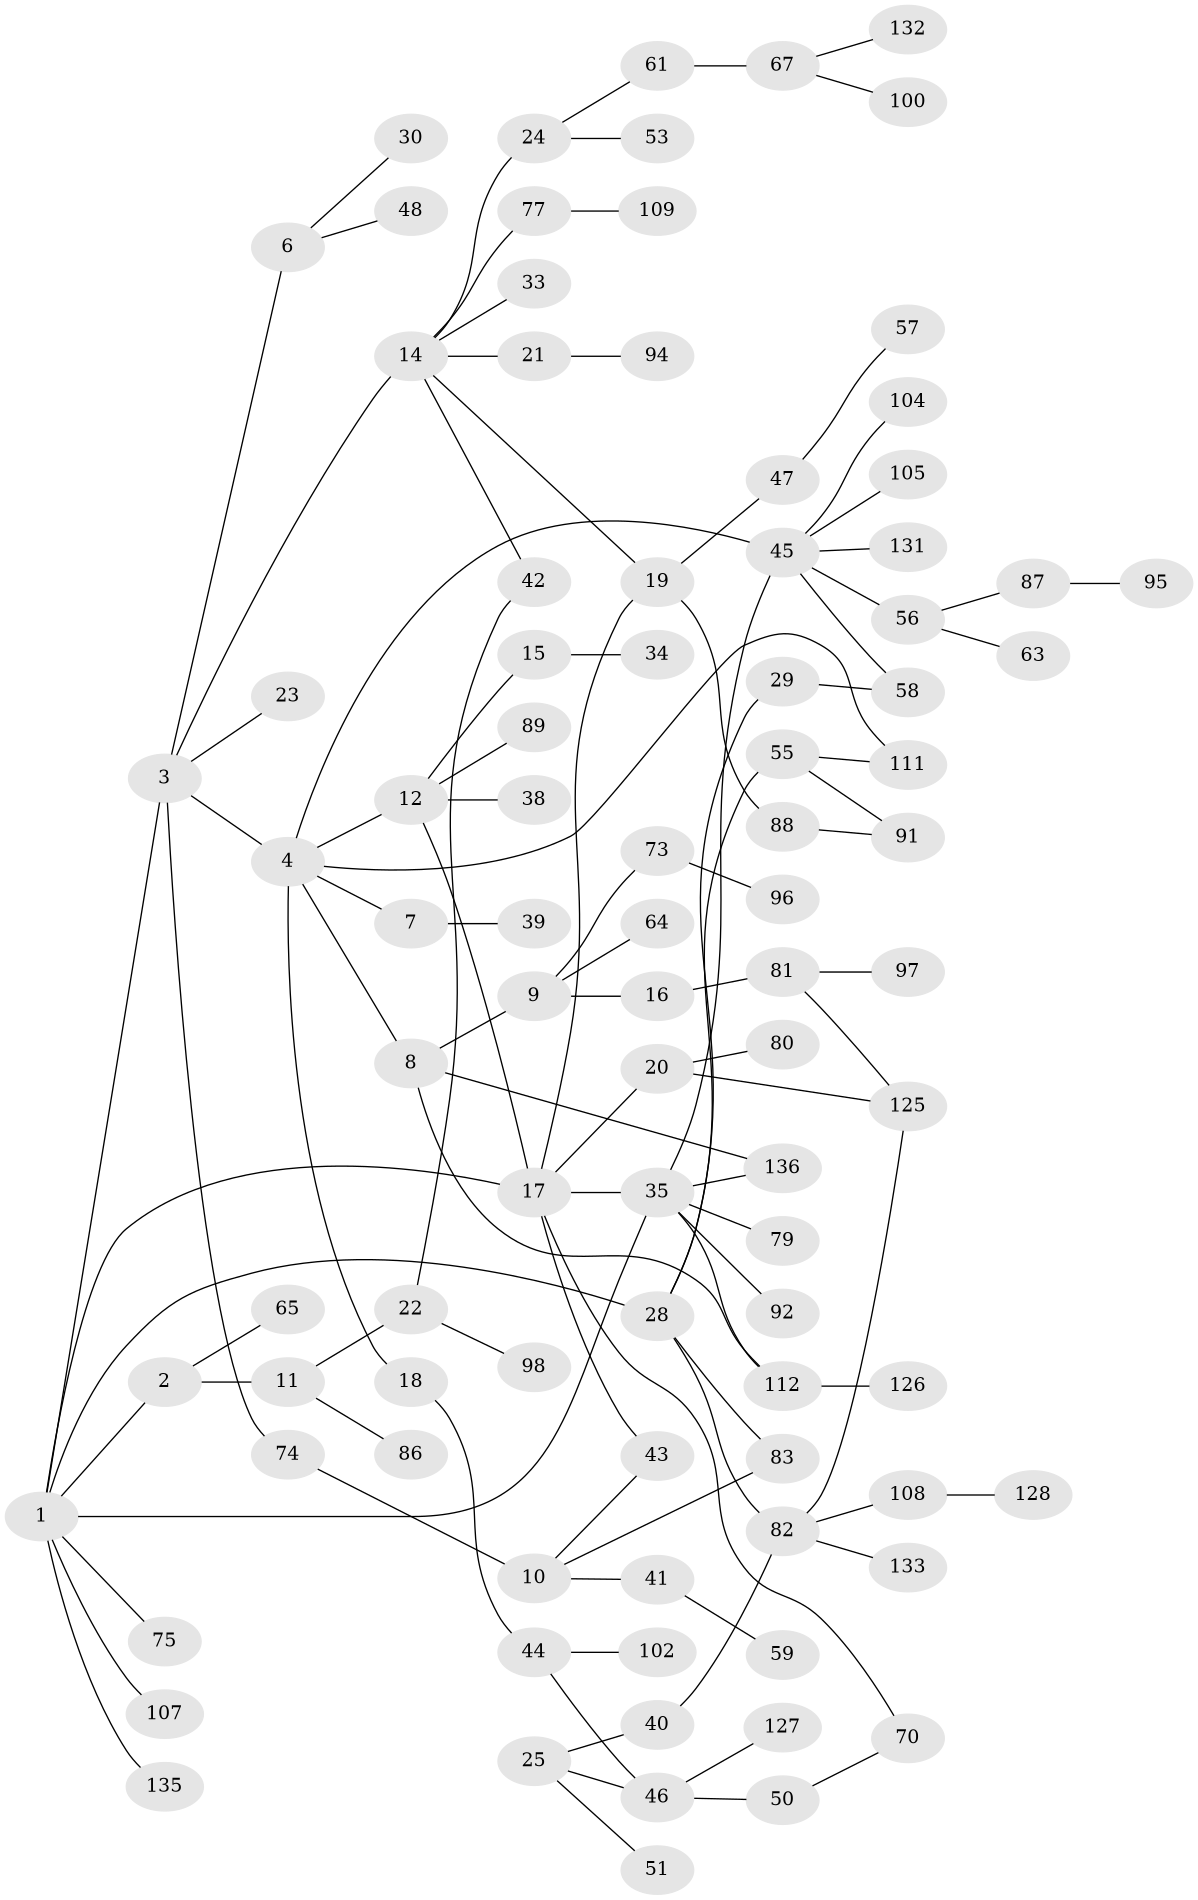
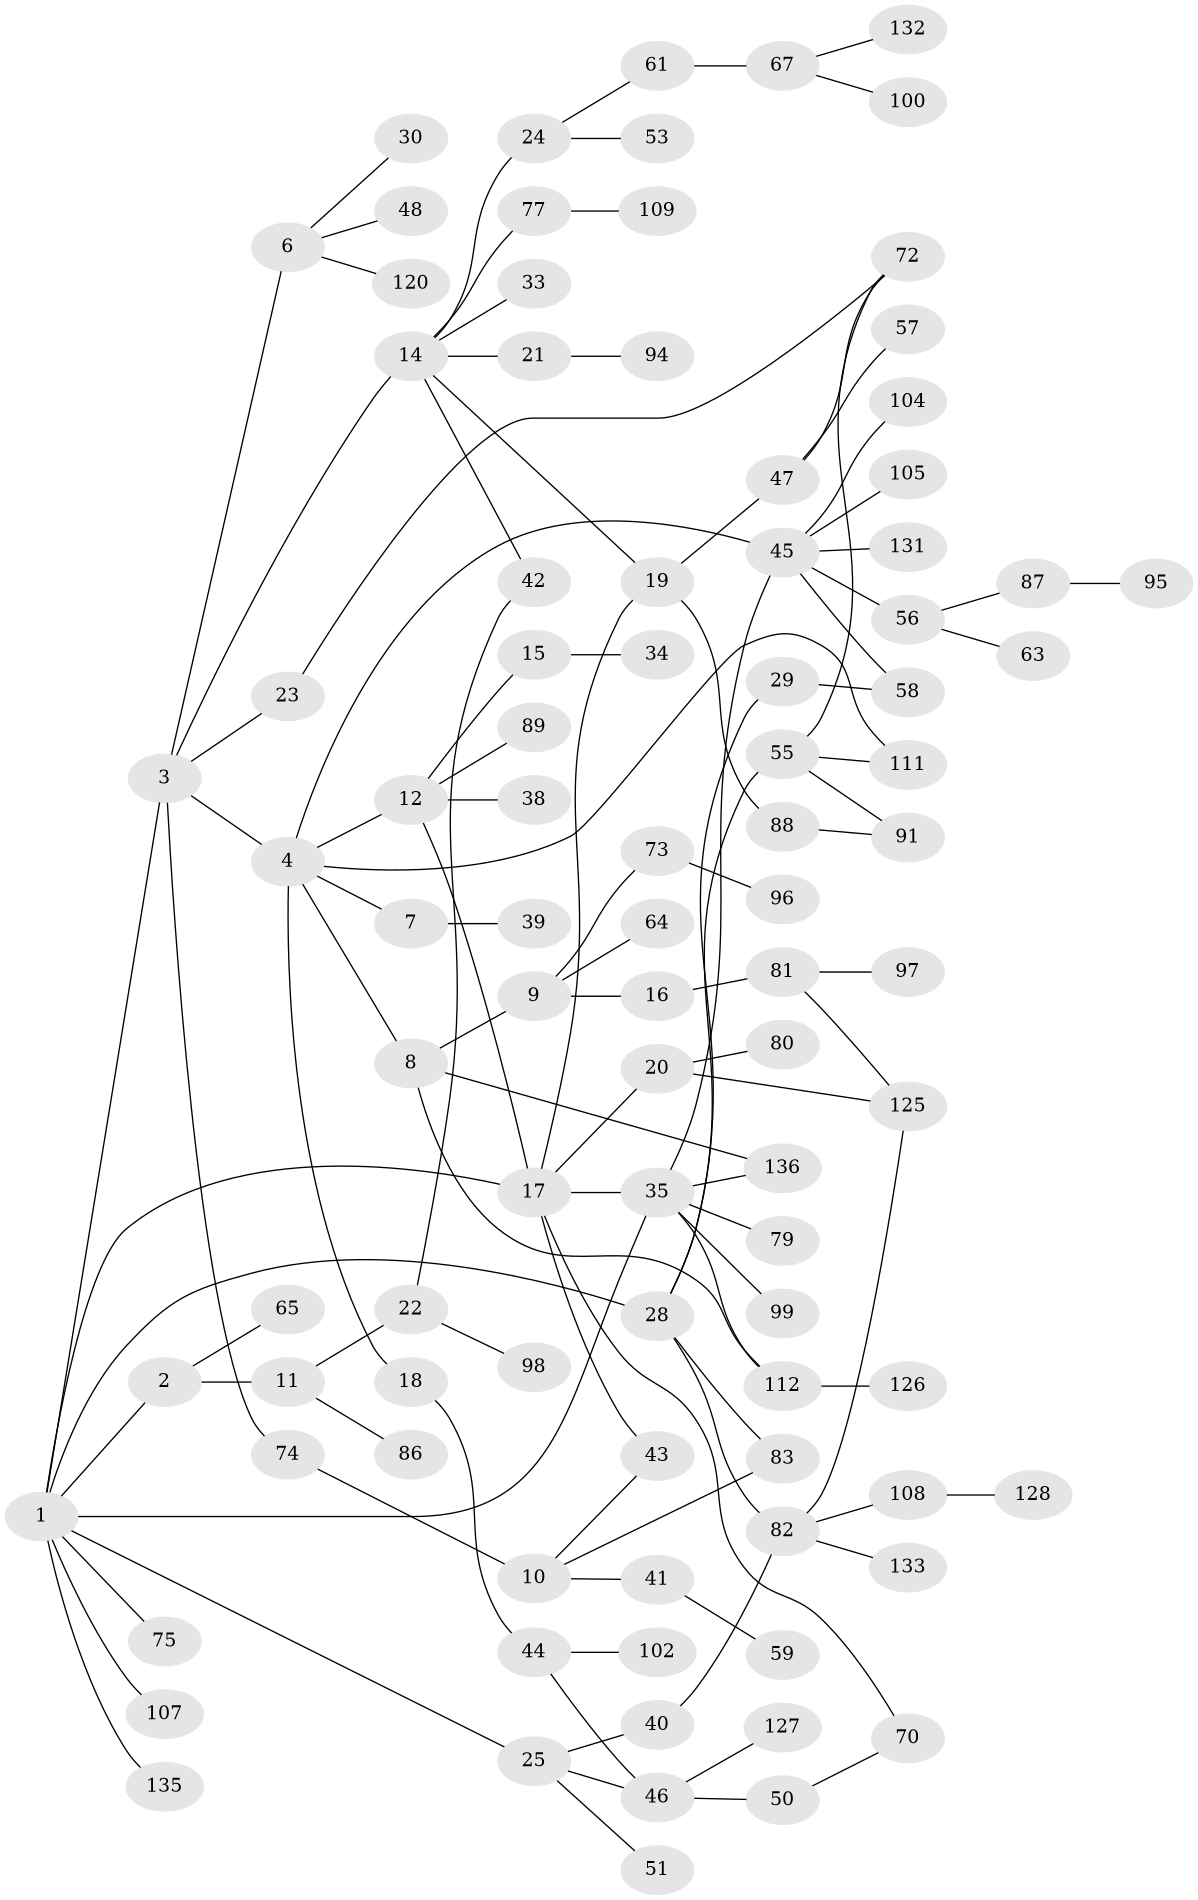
node "72": added
node "120": added
node "92": label "92" -> "99"
edge "1" -- "25": added
